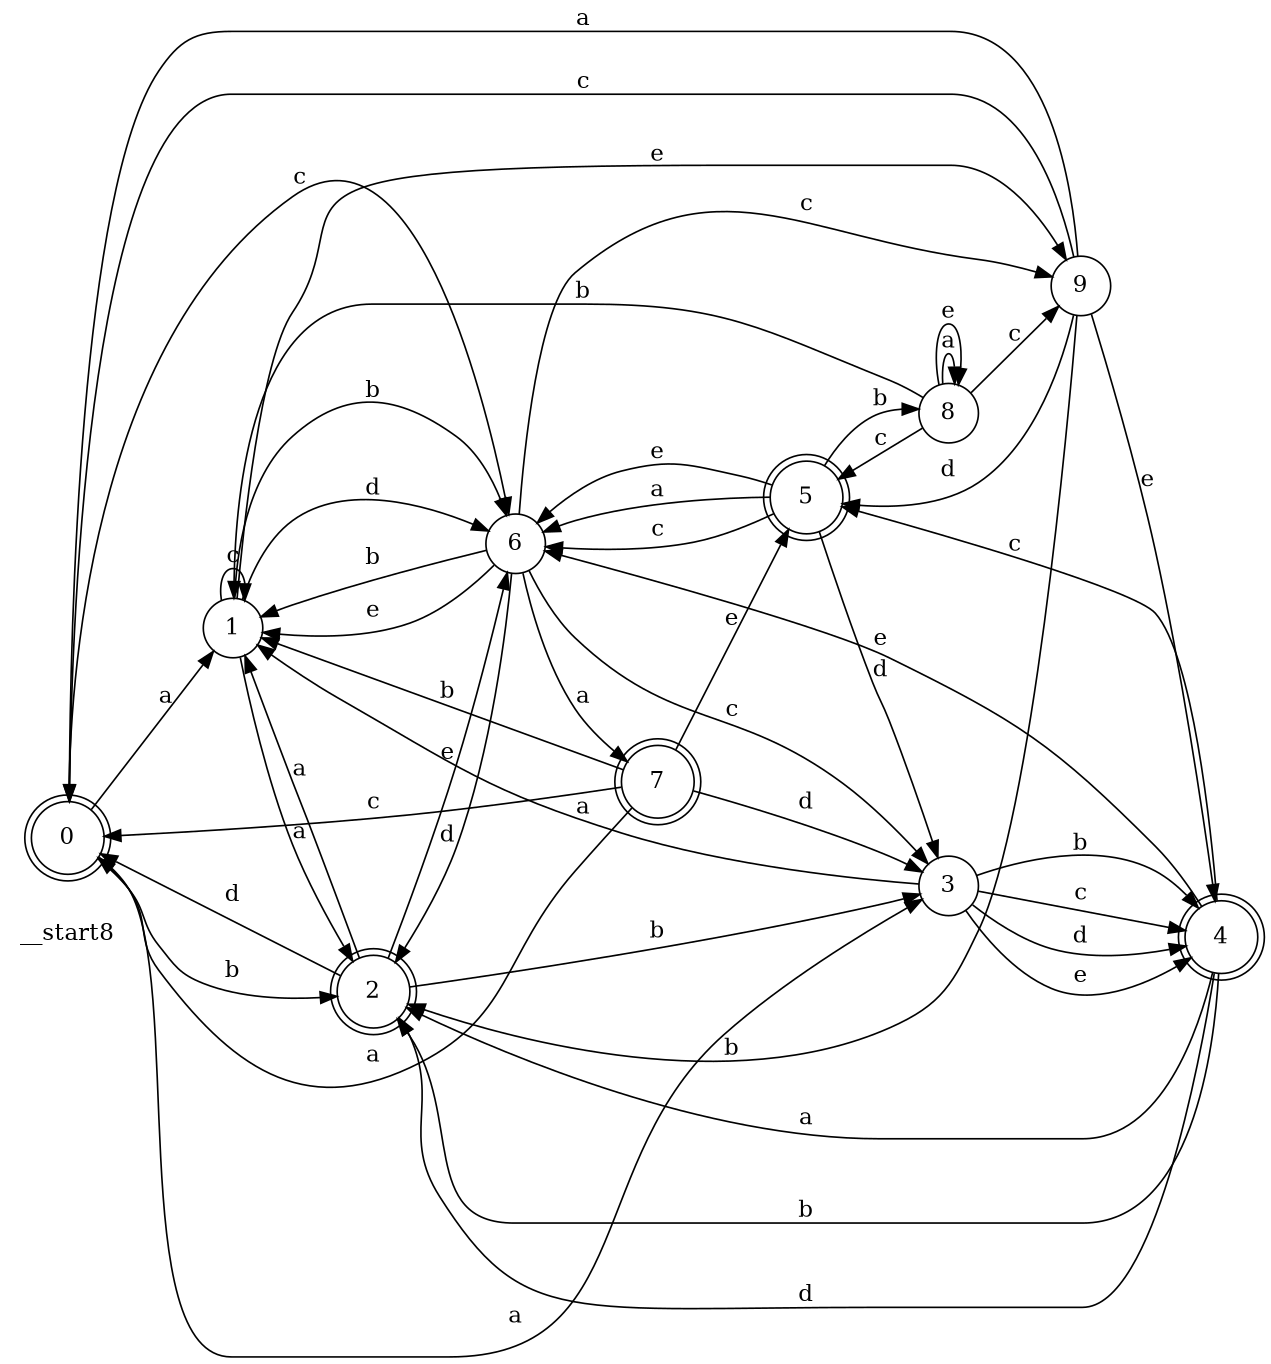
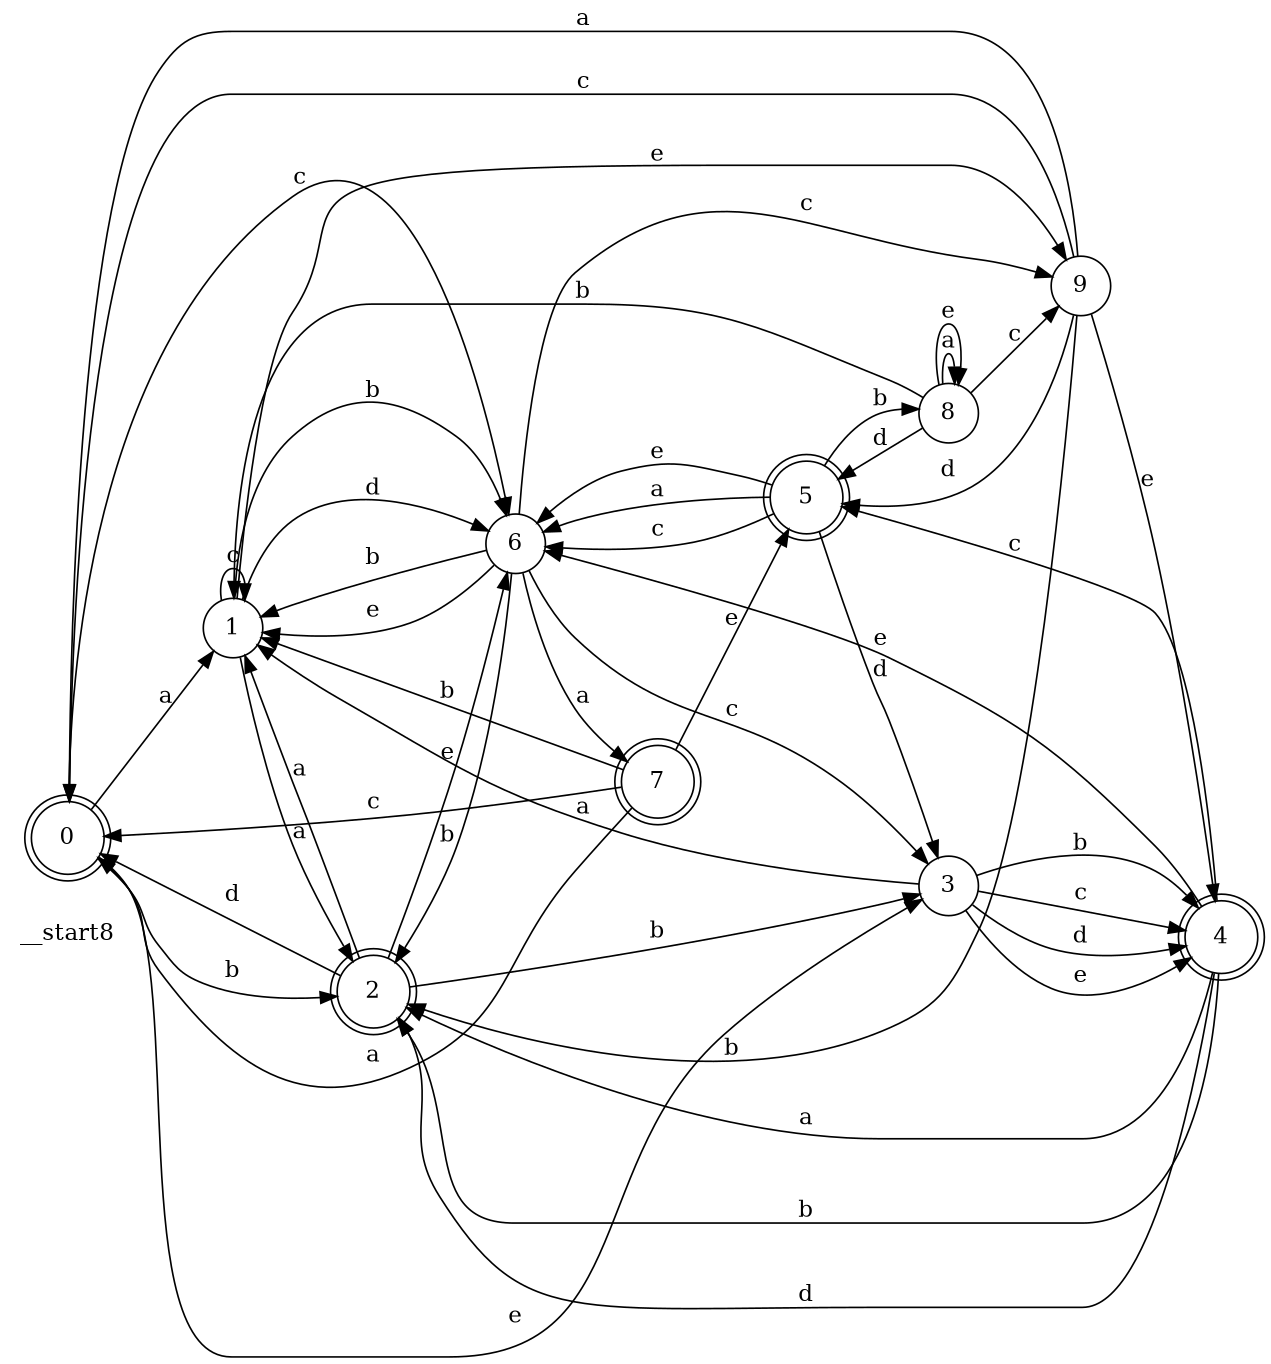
edge "8" -> "5": label "c" -> "d"
edge "7" -> "3": removed, label "d"
edge "6" -> "2": label "d" -> "b"
edge "0" -> "3": label "a" -> "e"
